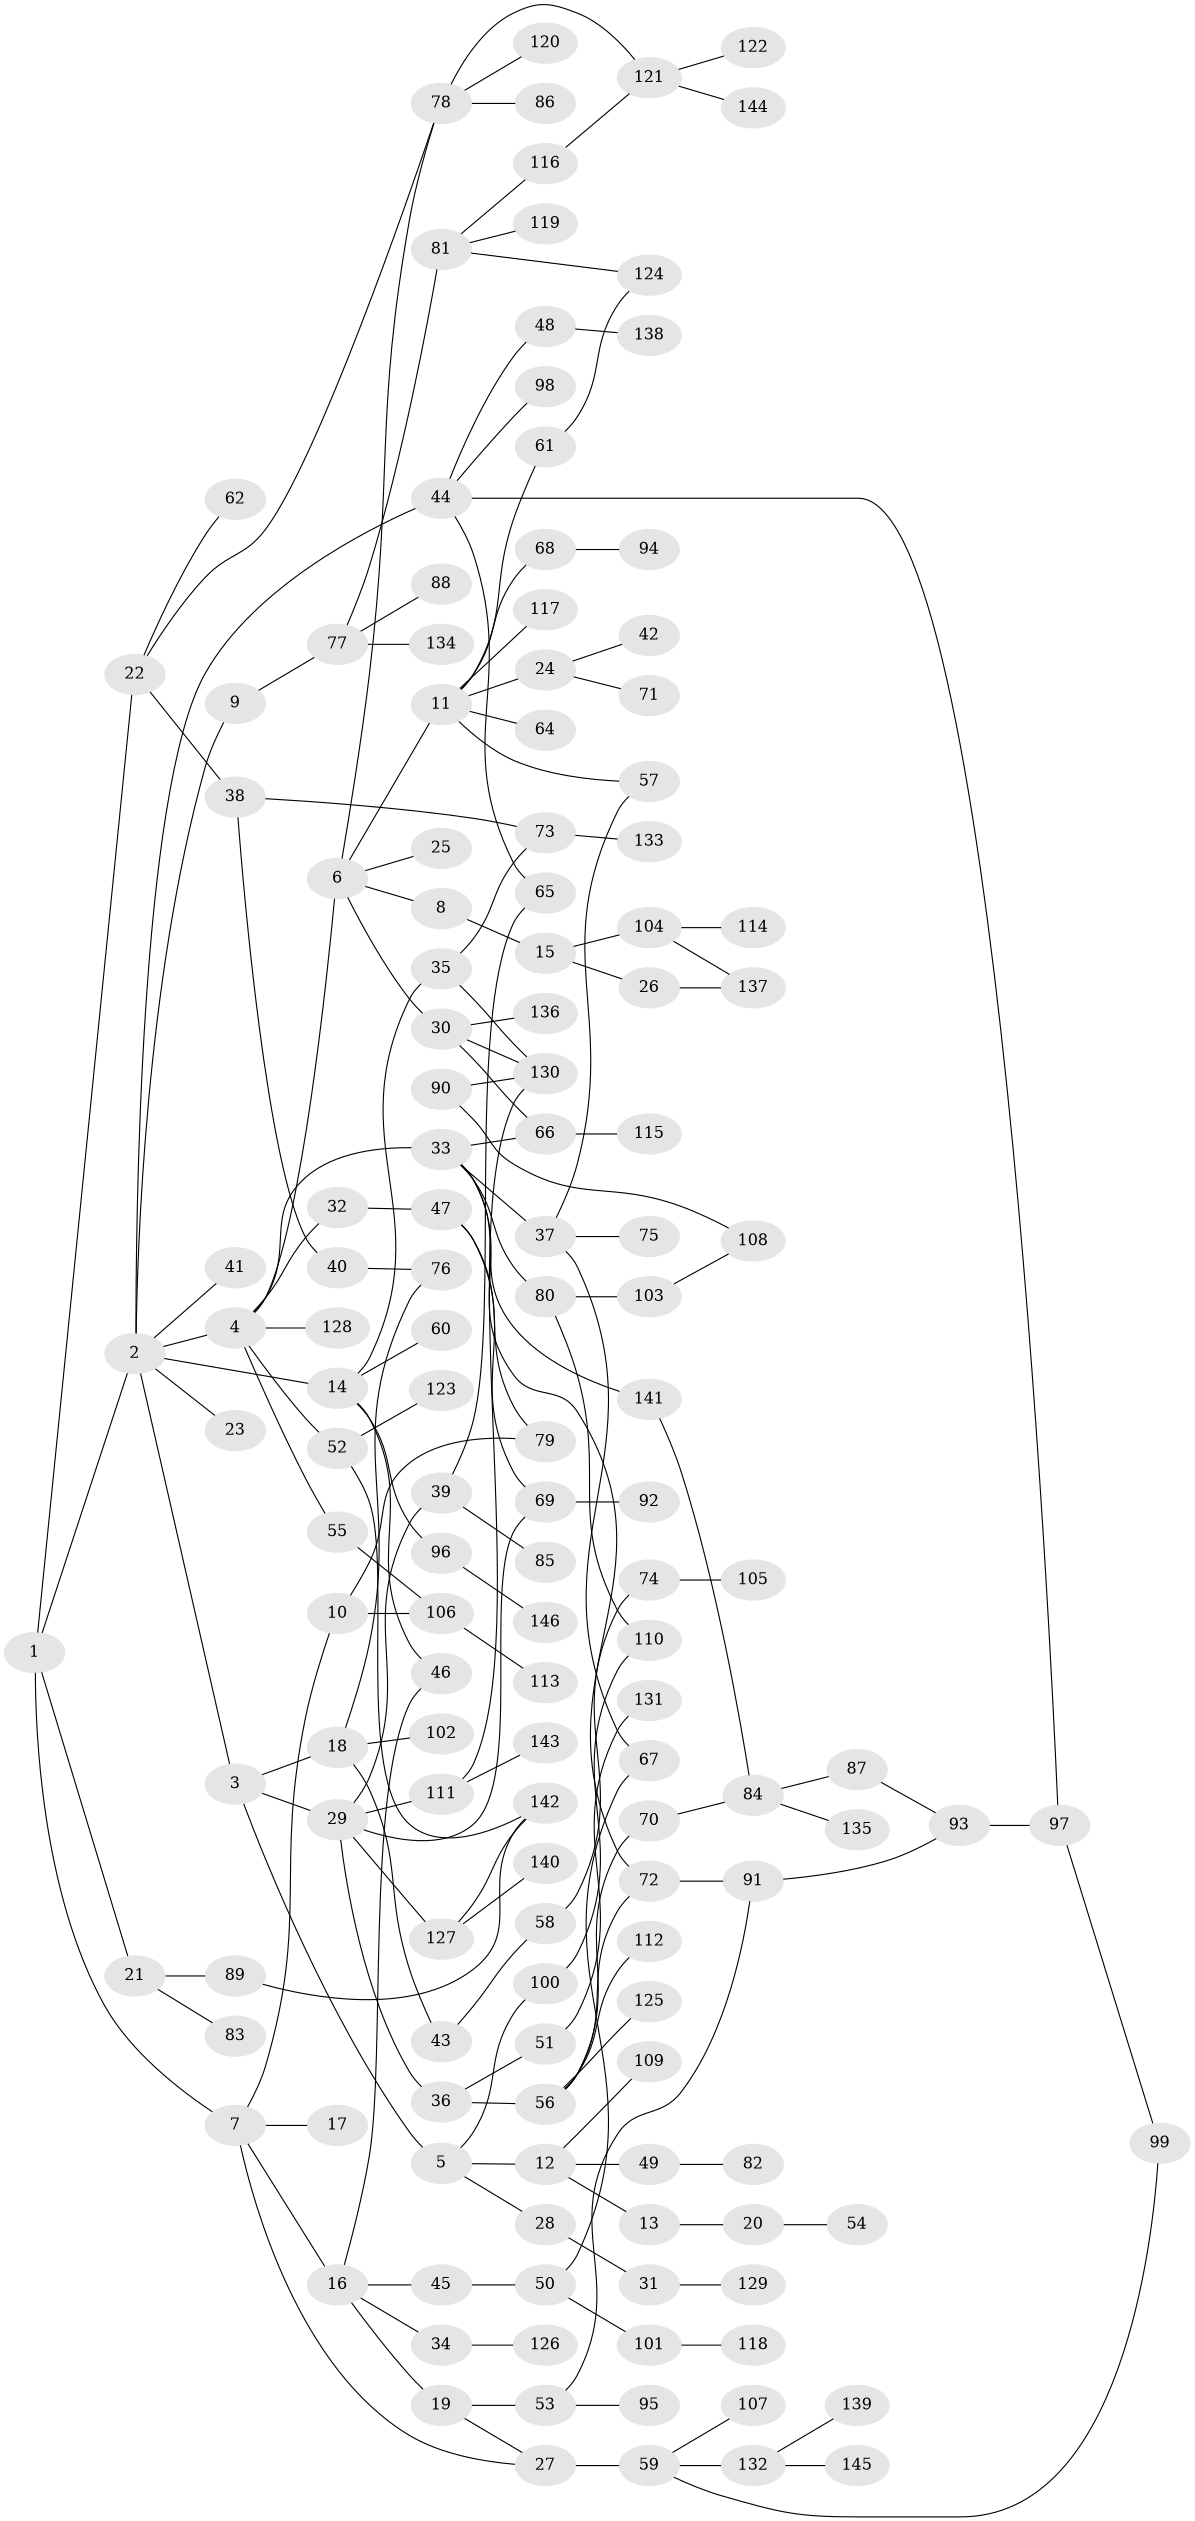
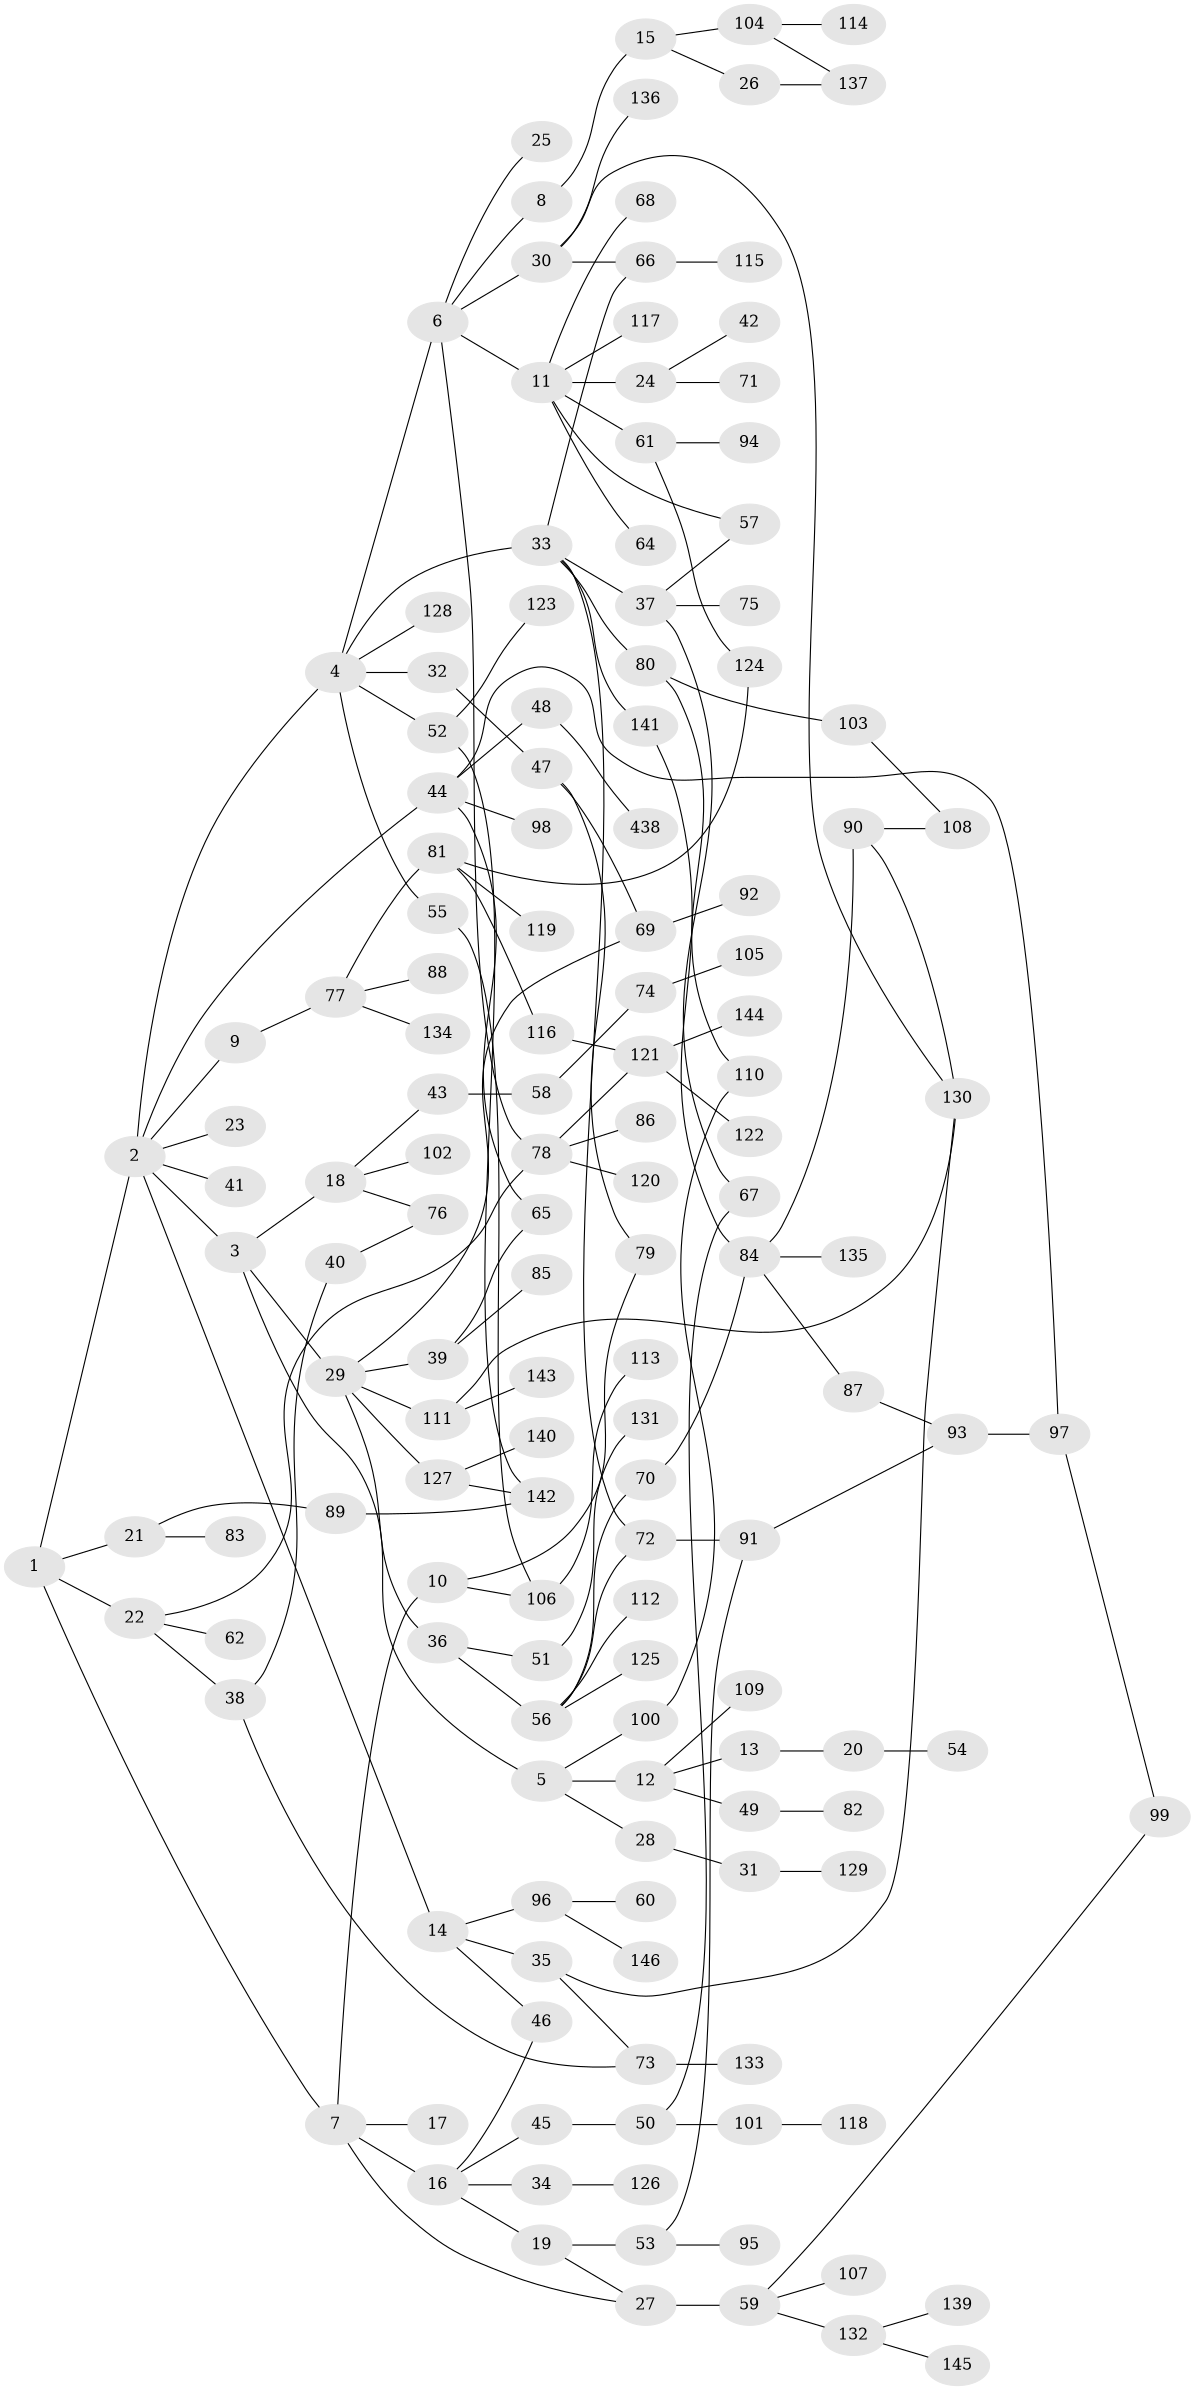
node "138": label "138" -> "438"
edge "68" -- "94": now "61" -- "94"
edge "90" -- "84": added
edge "60" -- "14": now "60" -- "96"
